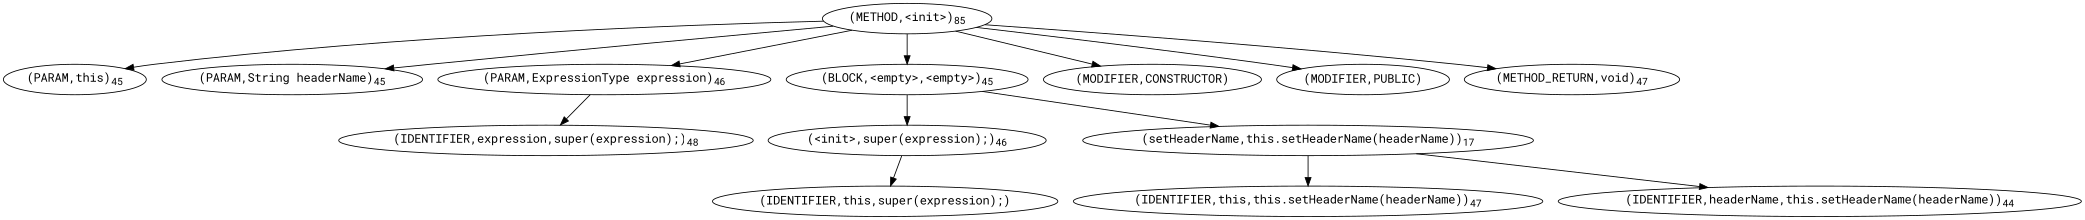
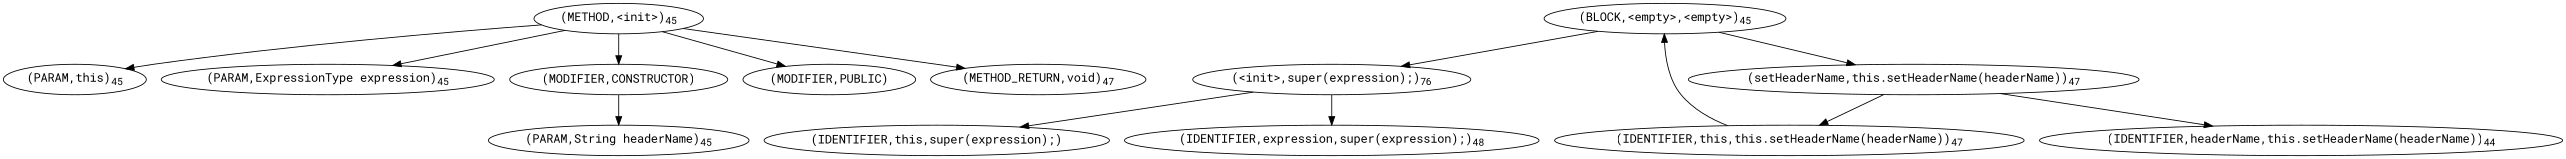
node "(METHOD,<init>)": text "85" -> "45"
edge "(METHOD,<init>)" -> "(BLOCK,<empty>,<empty>)": now "(IDENTIFIER,this,this.setHeaderName(headerName))" -> "(BLOCK,<empty>,<empty>)"
edge "(METHOD,<init>)" -> "(PARAM,String headerName)": now "(MODIFIER,CONSTRUCTOR)" -> "(PARAM,String headerName)"
node "(PARAM,ExpressionType expression)": text "46" -> "45"
edge "(PARAM,ExpressionType expression)" -> "(IDENTIFIER,expression,super(expression);)": now "(<init>,super(expression);)" -> "(IDENTIFIER,expression,super(expression);)"
node "(<init>,super(expression);)": text "46" -> "76"
node "(setHeaderName,this.setHeaderName(headerName))": text "17" -> "47"
